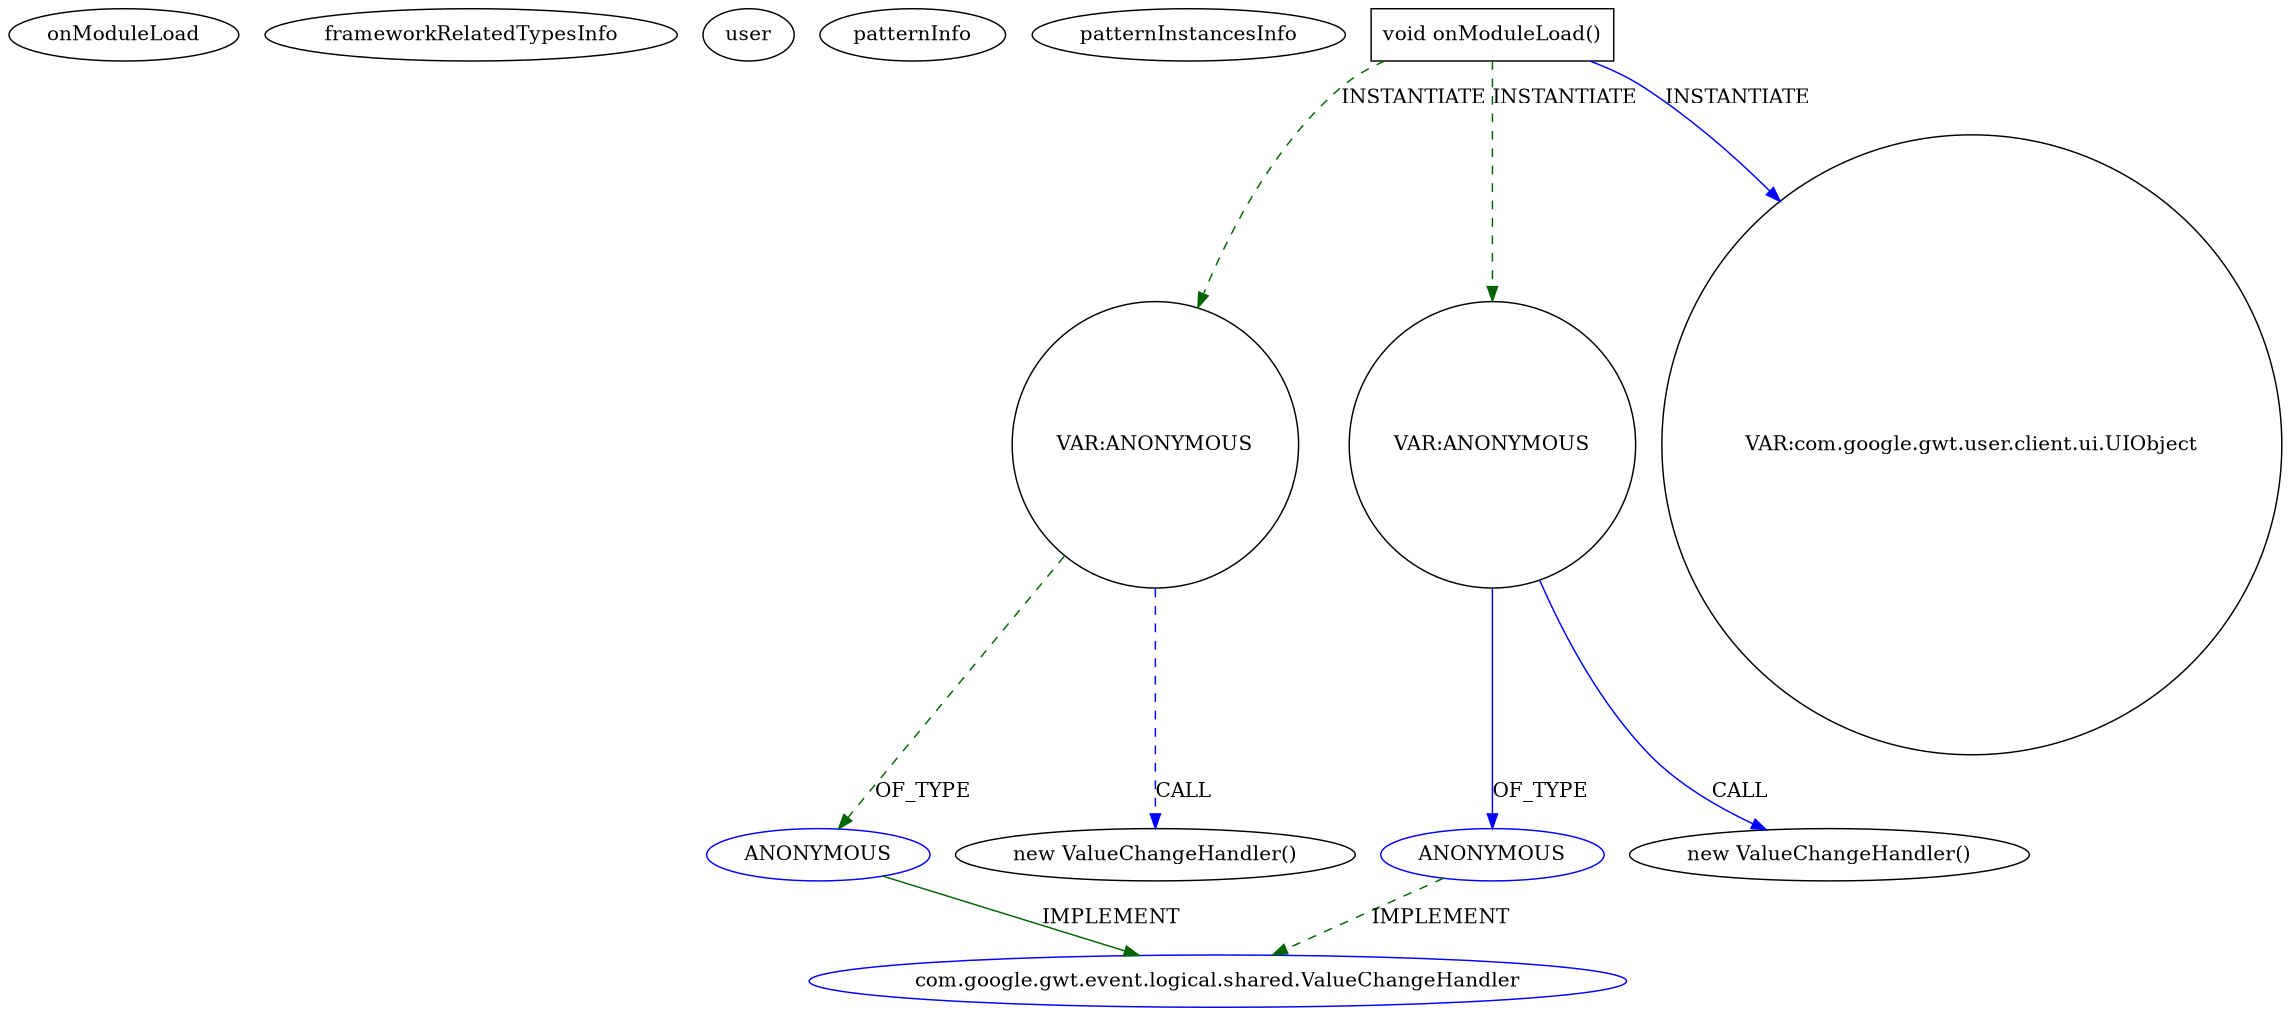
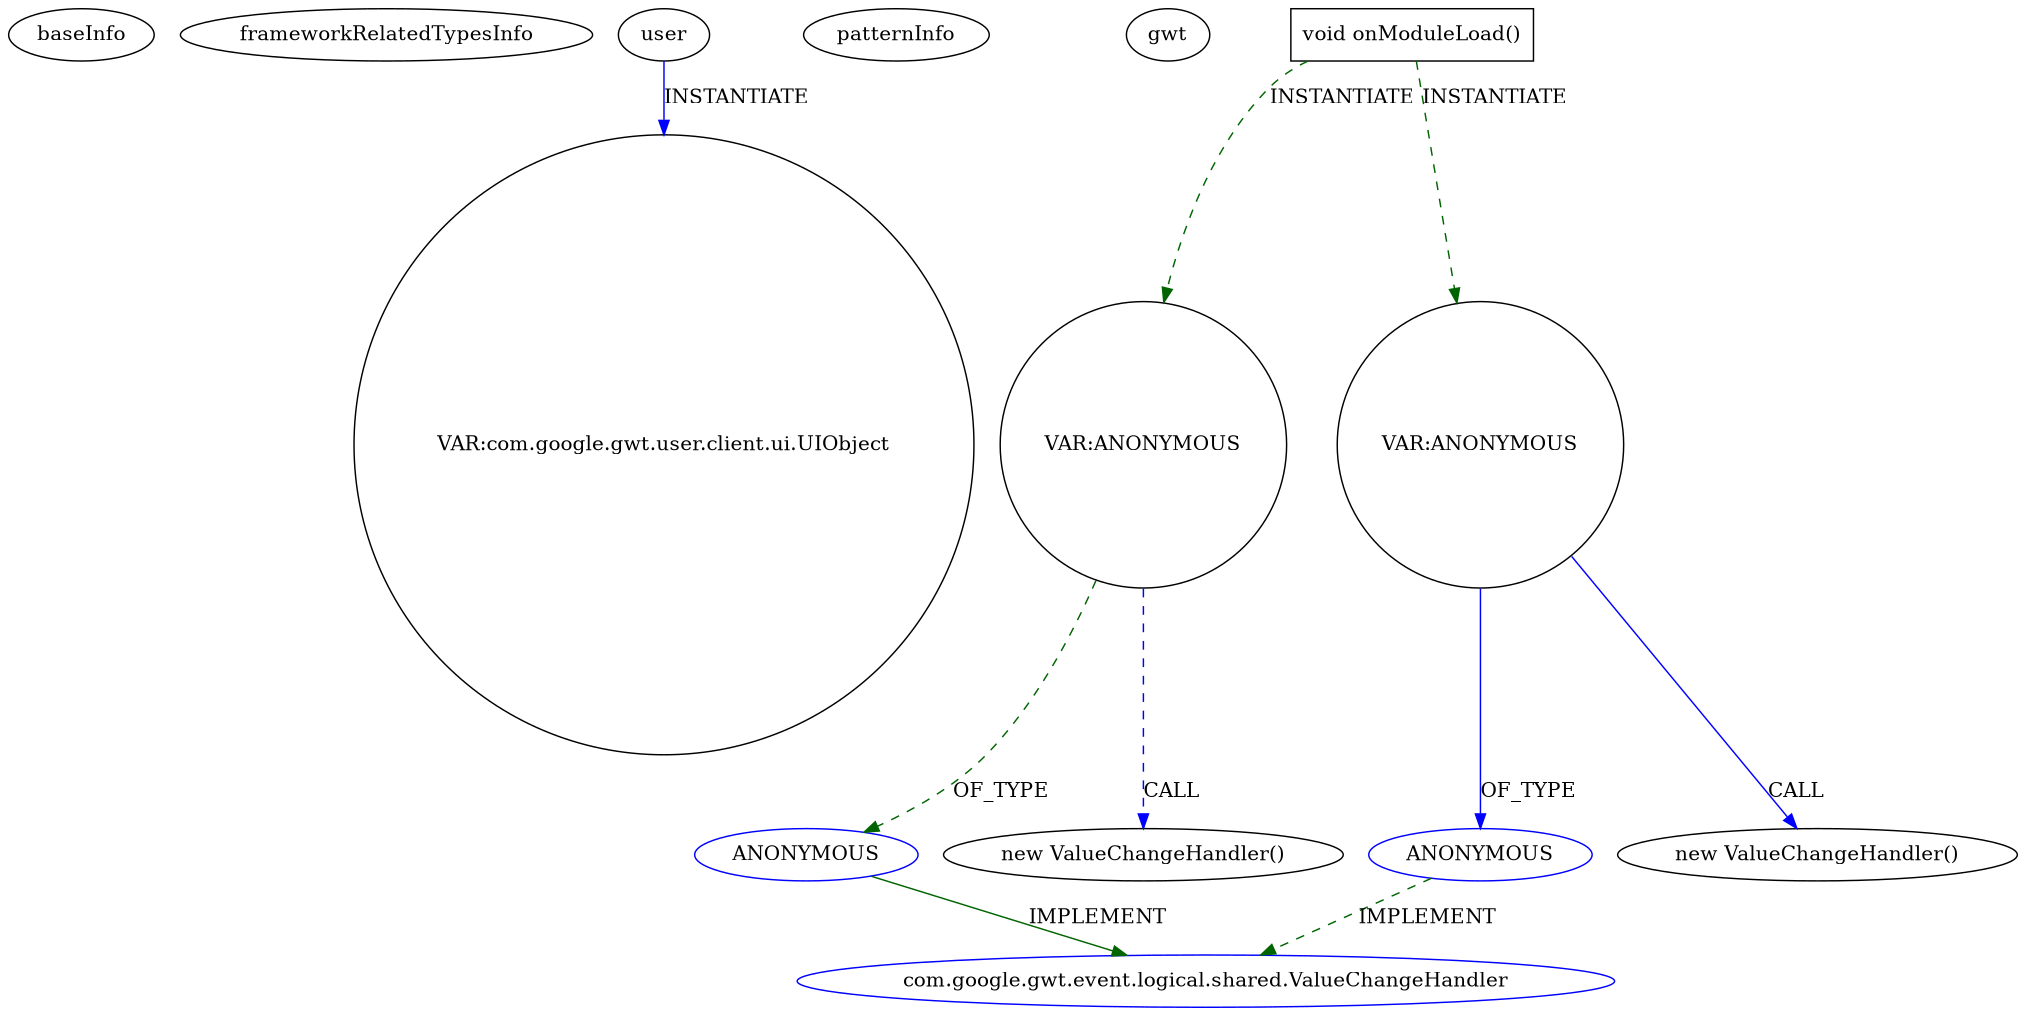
node "onModuleLoad": label "onModuleLoad" -> "baseInfo"
node "patternInstancesInfo": label "patternInstancesInfo" -> "gwt"
edge "void onModuleLoad()" -> "VAR:com.google.gwt.user.client.ui.UIObject": now "user" -> "VAR:com.google.gwt.user.client.ui.UIObject"
